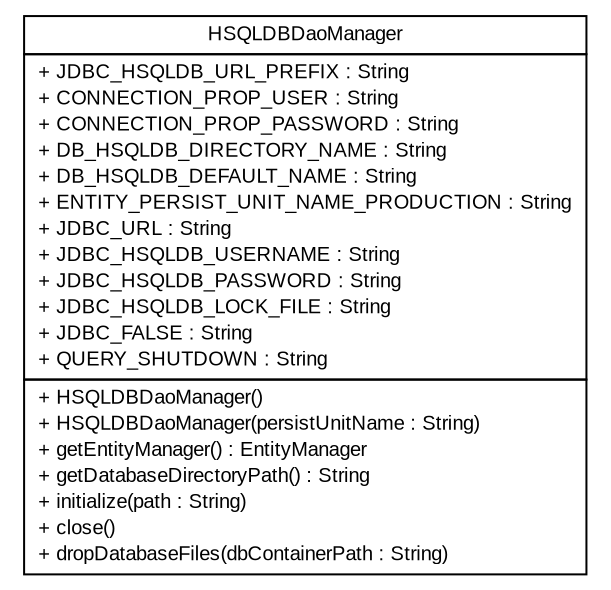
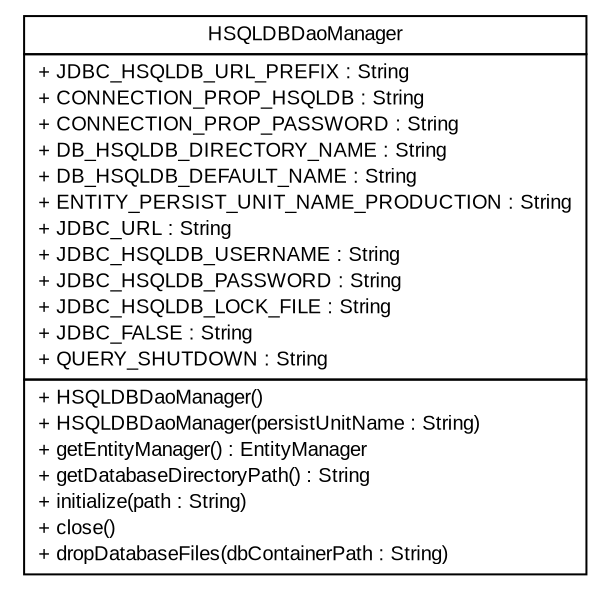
node "HSQLDBDaoManager": text "+ CONNECTION_PROP_USER : String" -> "+ CONNECTION_PROP_HSQLDB : String"
